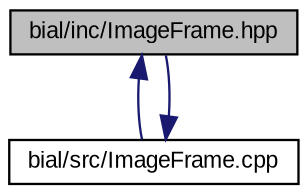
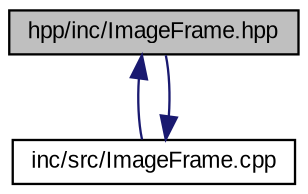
node "bial/inc/ImageFrame.hpp": label "bial/inc/ImageFrame.hpp" -> "hpp/inc/ImageFrame.hpp"
node "bial/src/ImageFrame.cpp": label "bial/src/ImageFrame.cpp" -> "inc/src/ImageFrame.cpp"
